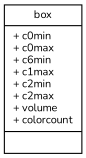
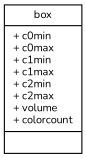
node "box": text "+ c6min" -> "+ c1min"
